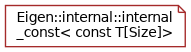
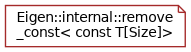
node "Eigen::internal::internal _const< const T[Size]>": label "Eigen::internal::internal _const< const T[Size]>" -> "Eigen::internal::remove _const< const T[Size]>"
